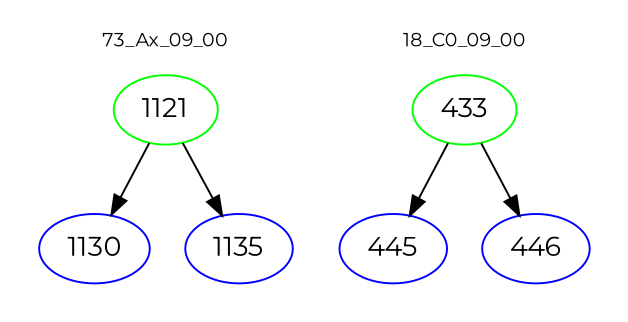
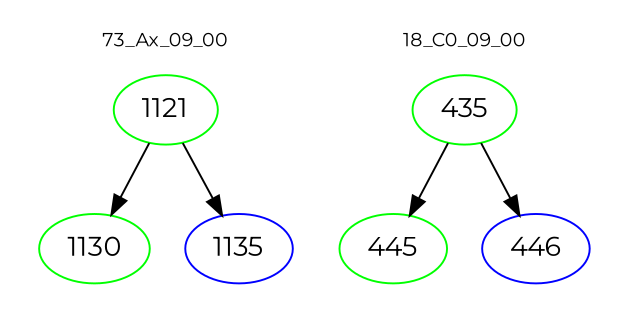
node "433": label "433" -> "435"
node "1130": color blue -> green
node "445": color blue -> green
